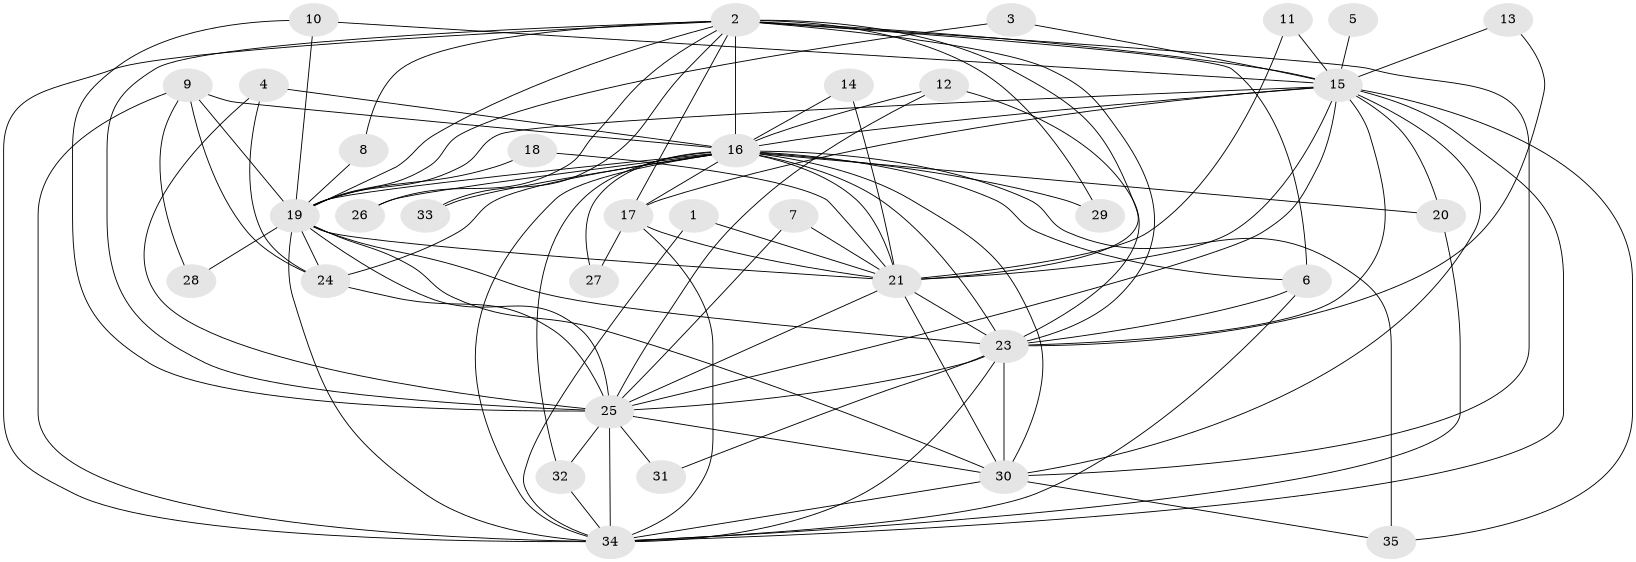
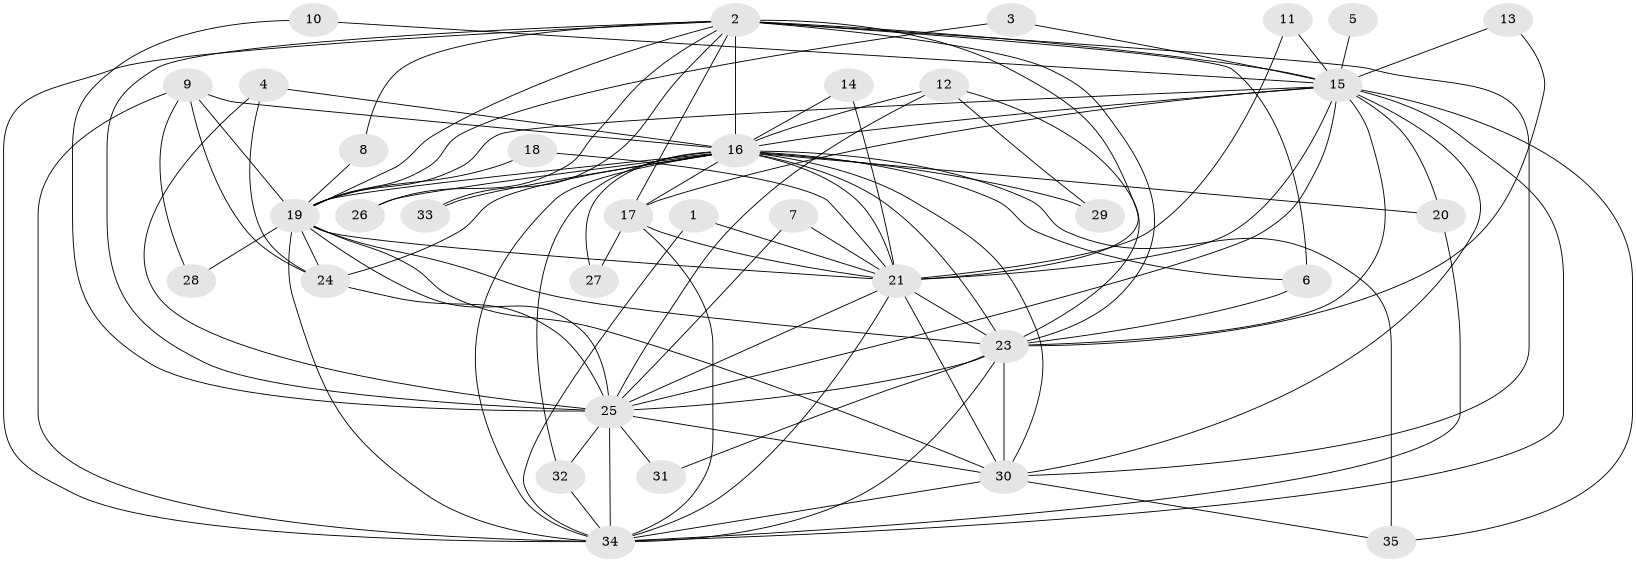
edge "2" -- "29": now "12" -- "29"
edge "10" -- "19": removed
edge "6" -- "34": now "21" -- "34"
